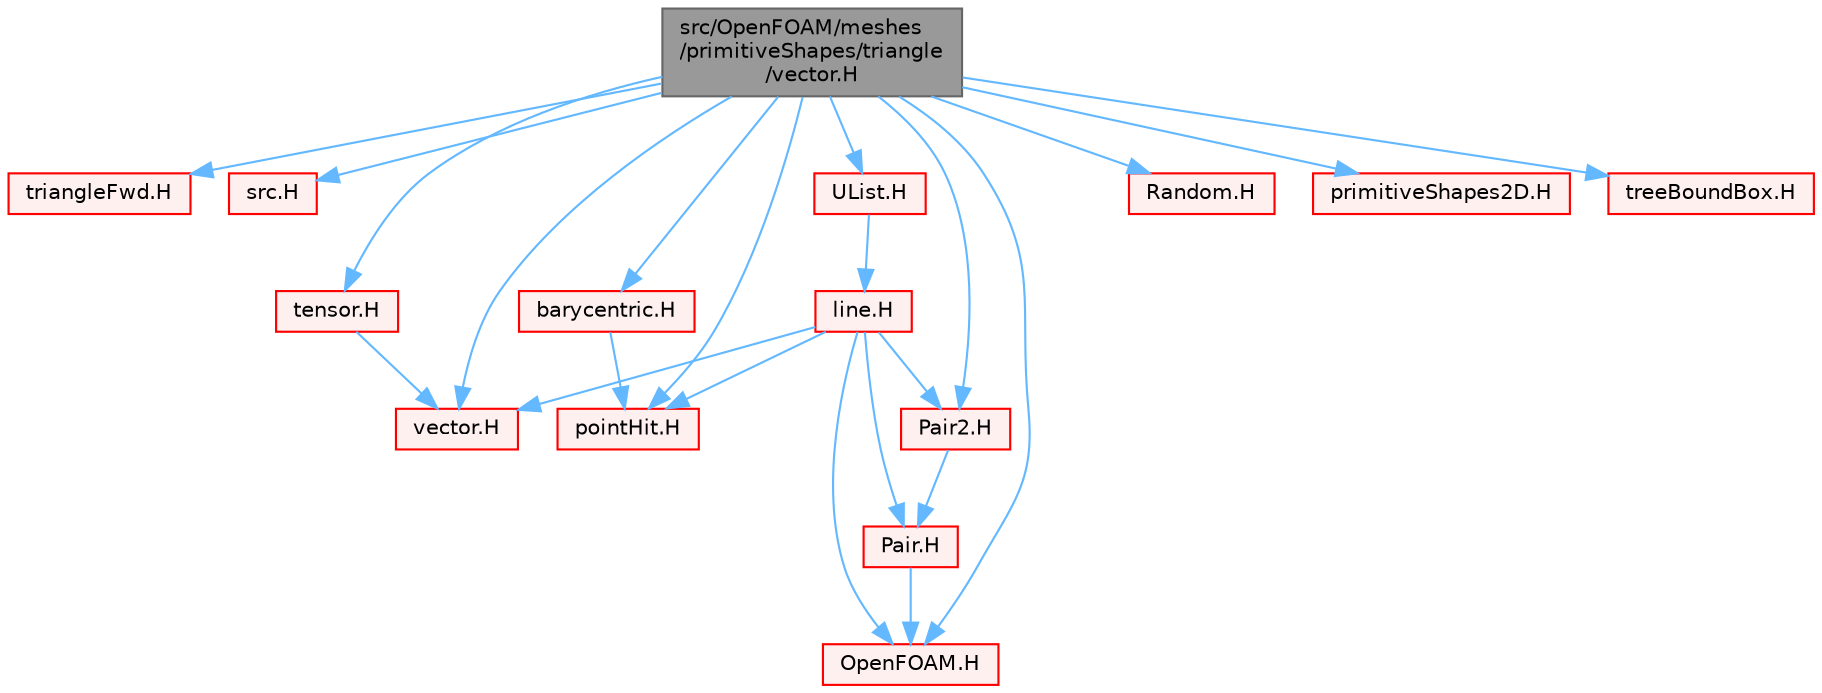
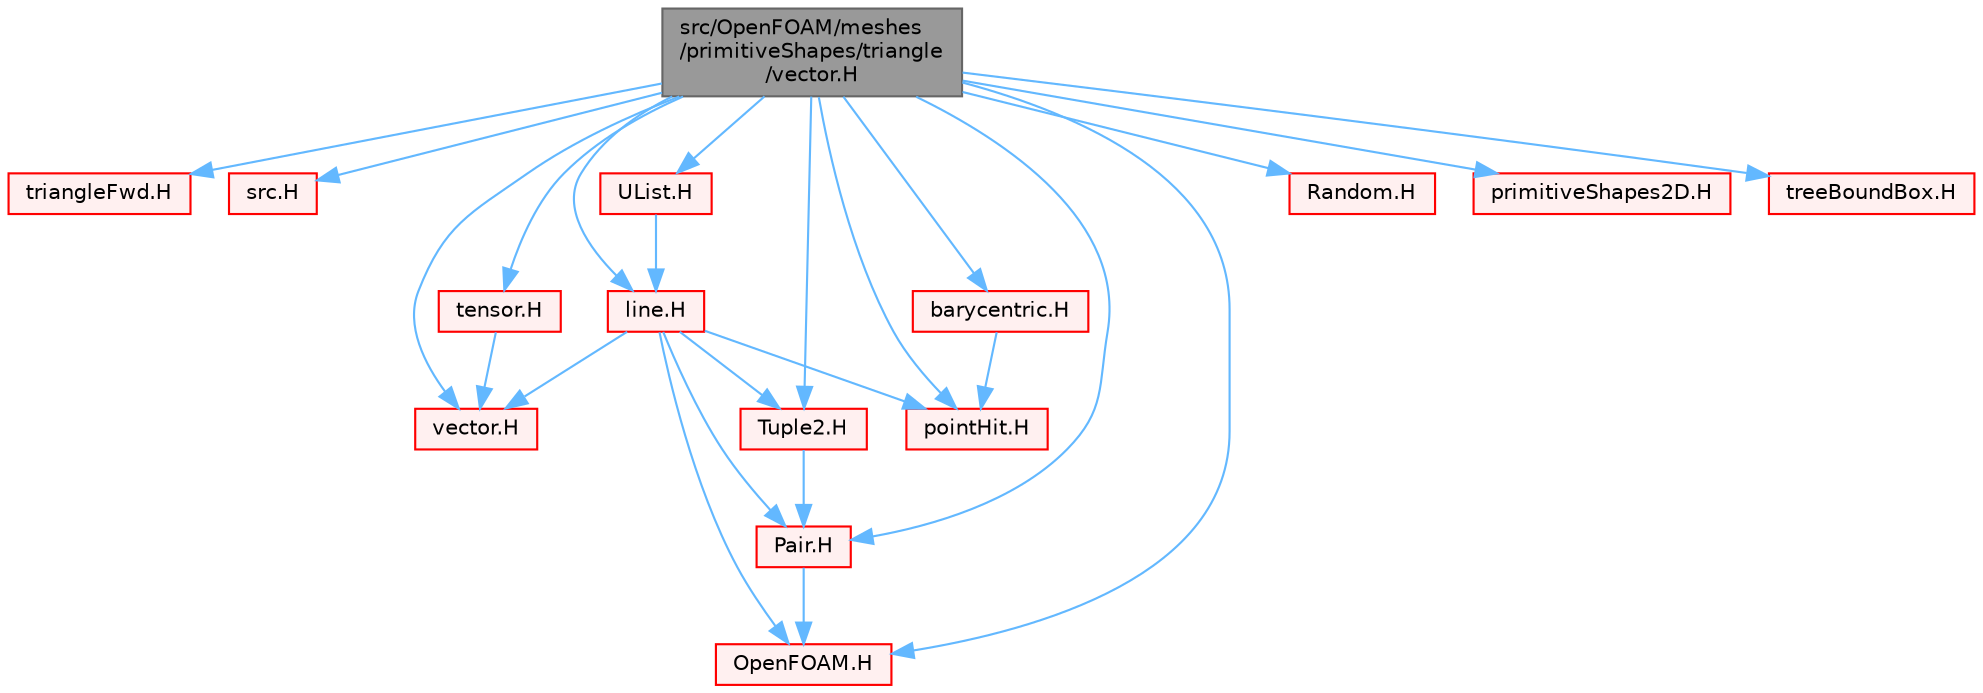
edge "src/OpenFOAM/meshes /primitiveShapes/triangle /vector.H" -> "line.H": added
edge "src/OpenFOAM/meshes /primitiveShapes/triangle /vector.H" -> "Pair.H": added
node "Pair2.H": label "Pair2.H" -> "Tuple2.H"
